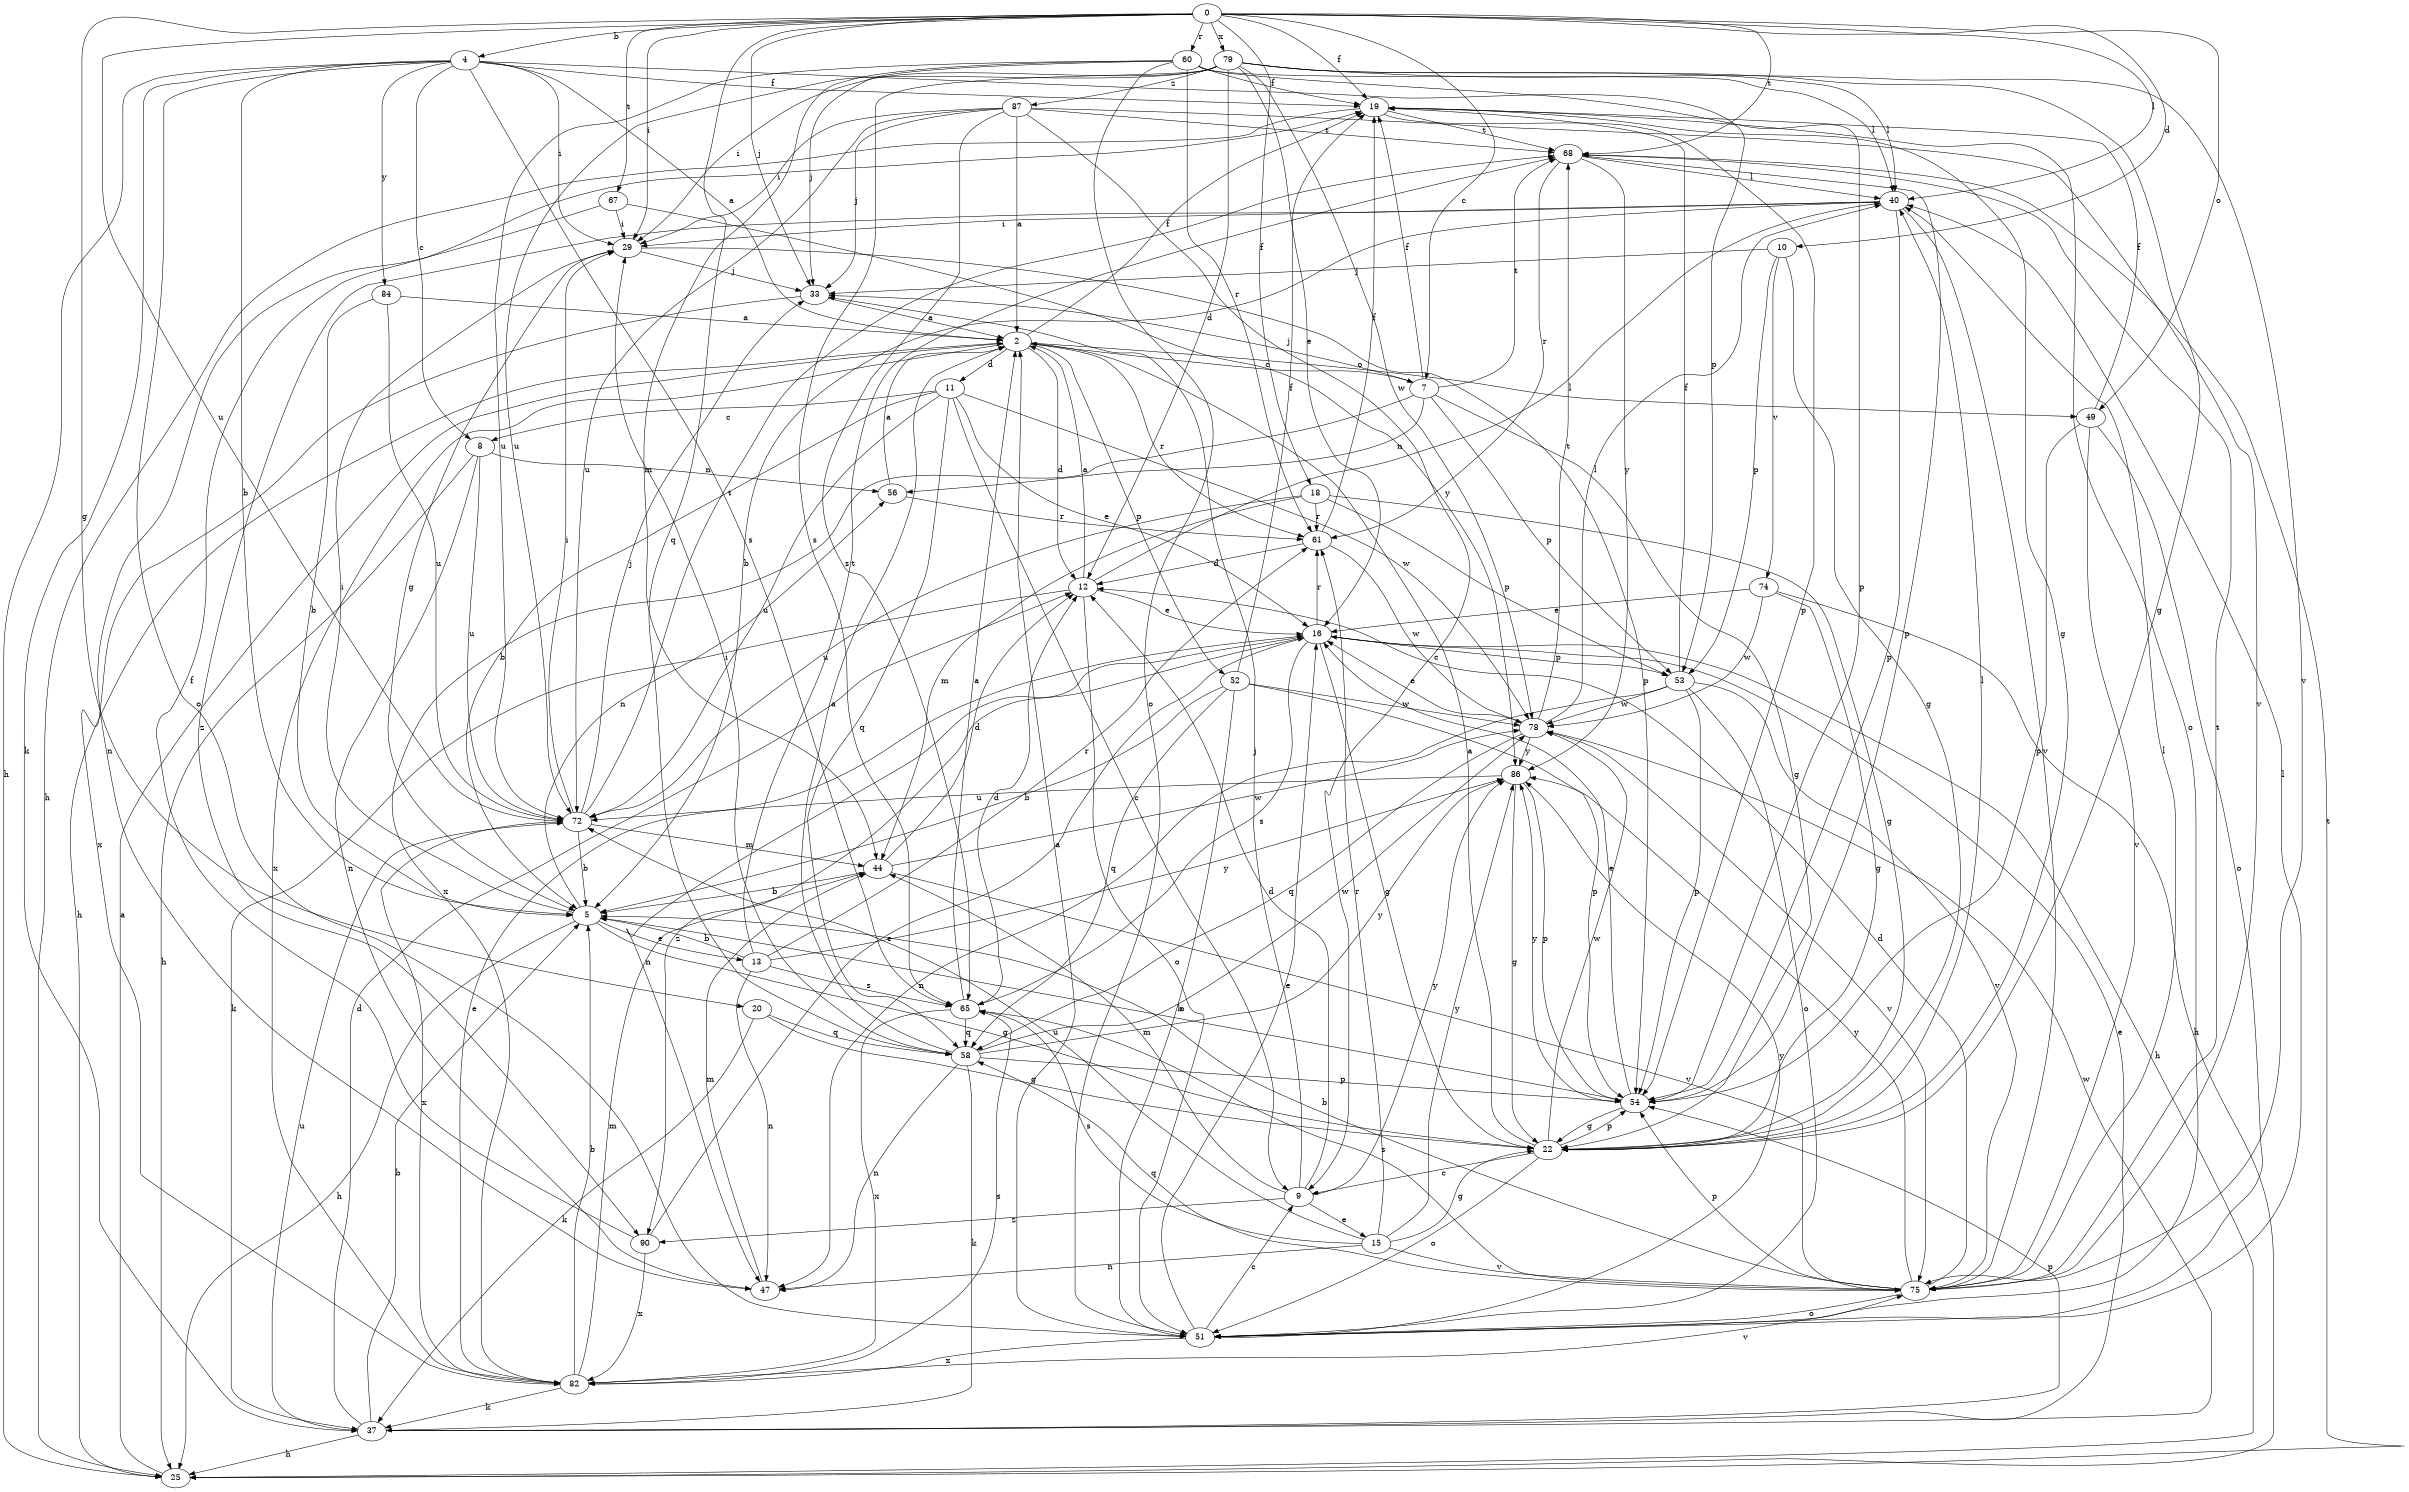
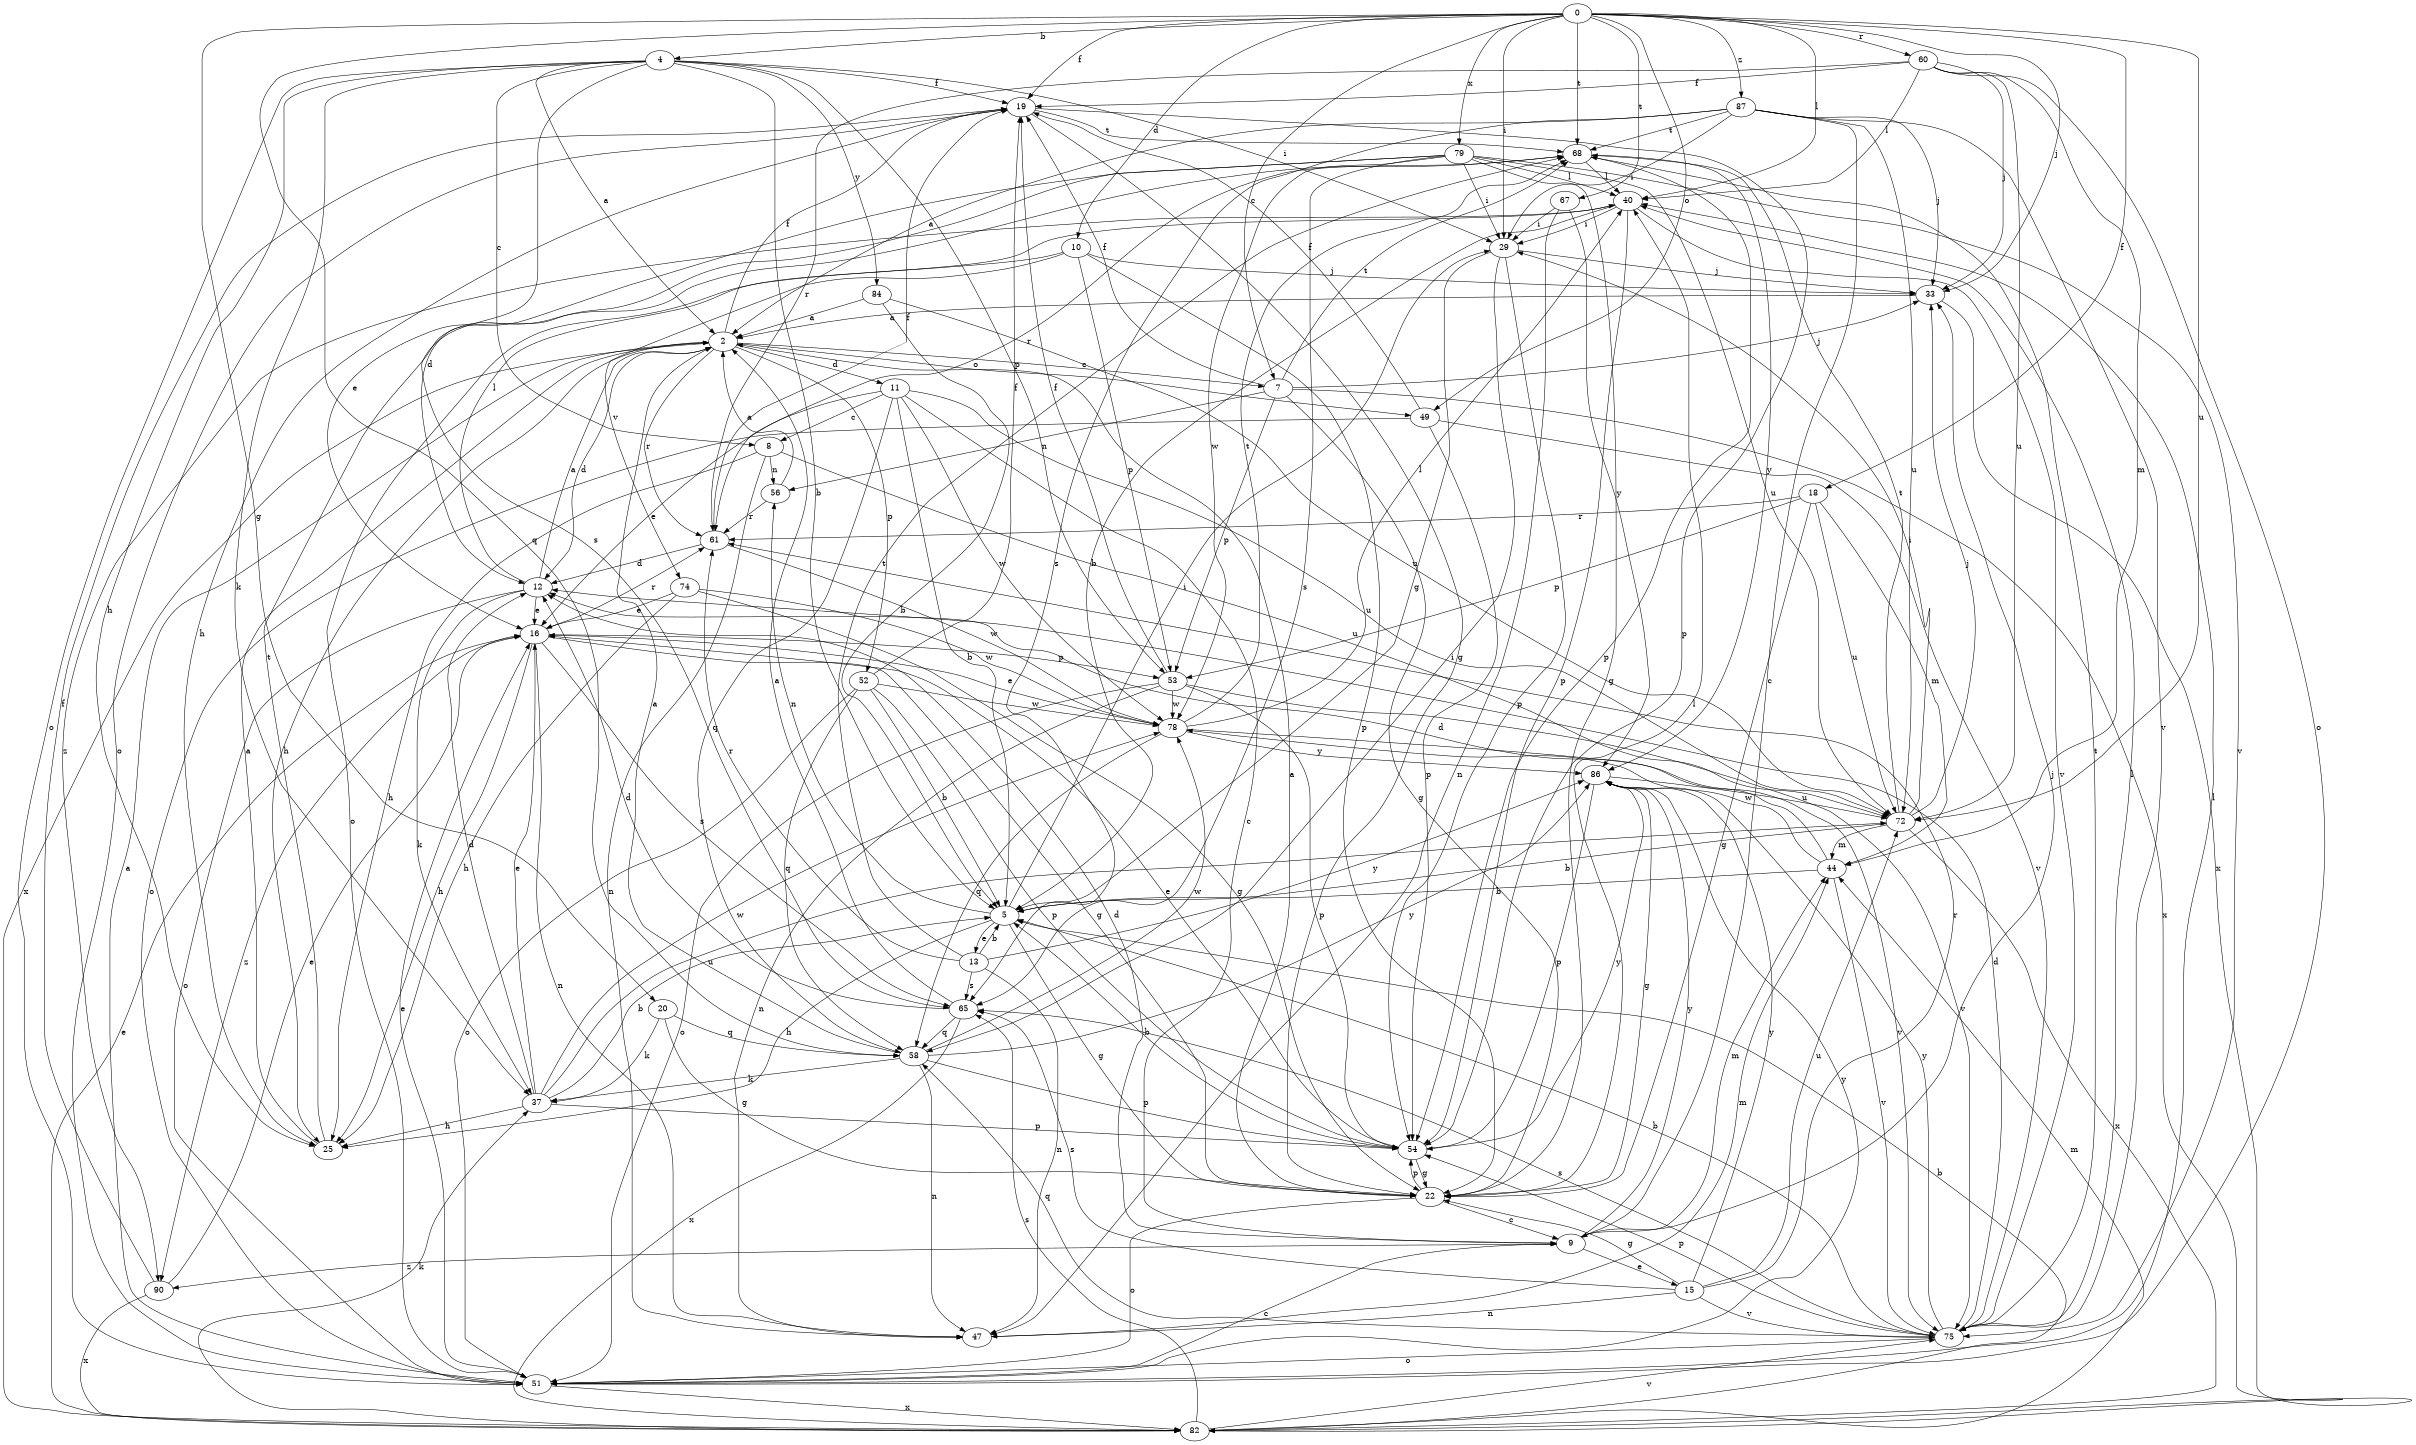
edge "79" -> "87": now "0" -> "87"
edge "60" -> "54": removed, label "p"
edge "10" -> "51": added, label "o"
edge "58" -> "29": reversed
edge "10" -> "22": label "g" -> "p"
edge "22" -> "78": removed, label "w"
